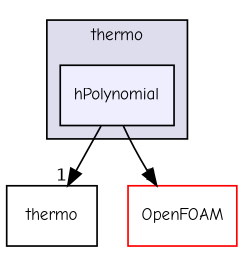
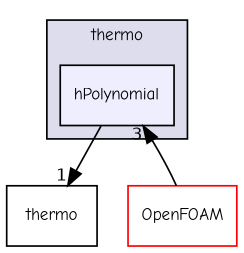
edge "hPolynomial" -> "OpenFOAM": reversed
